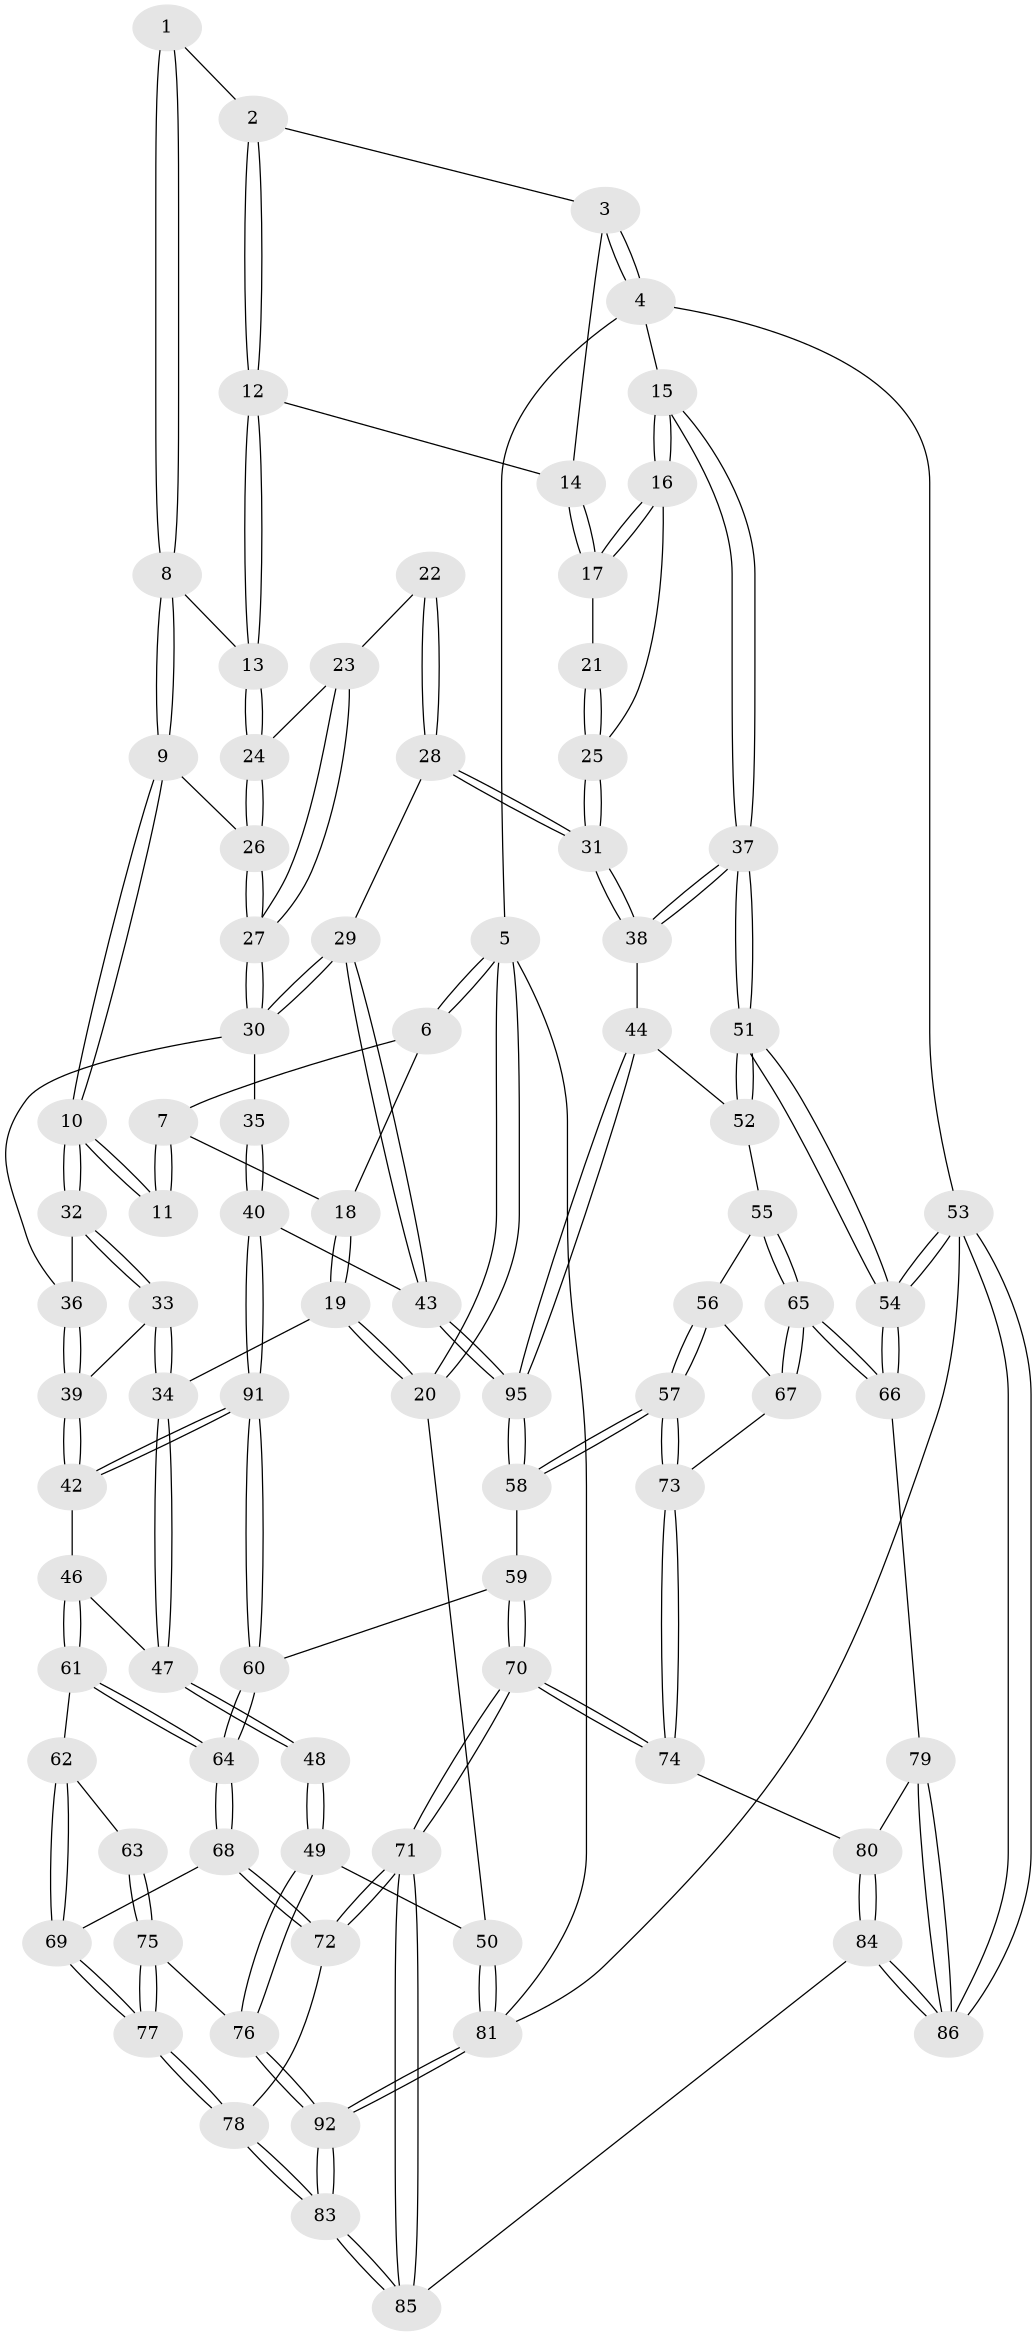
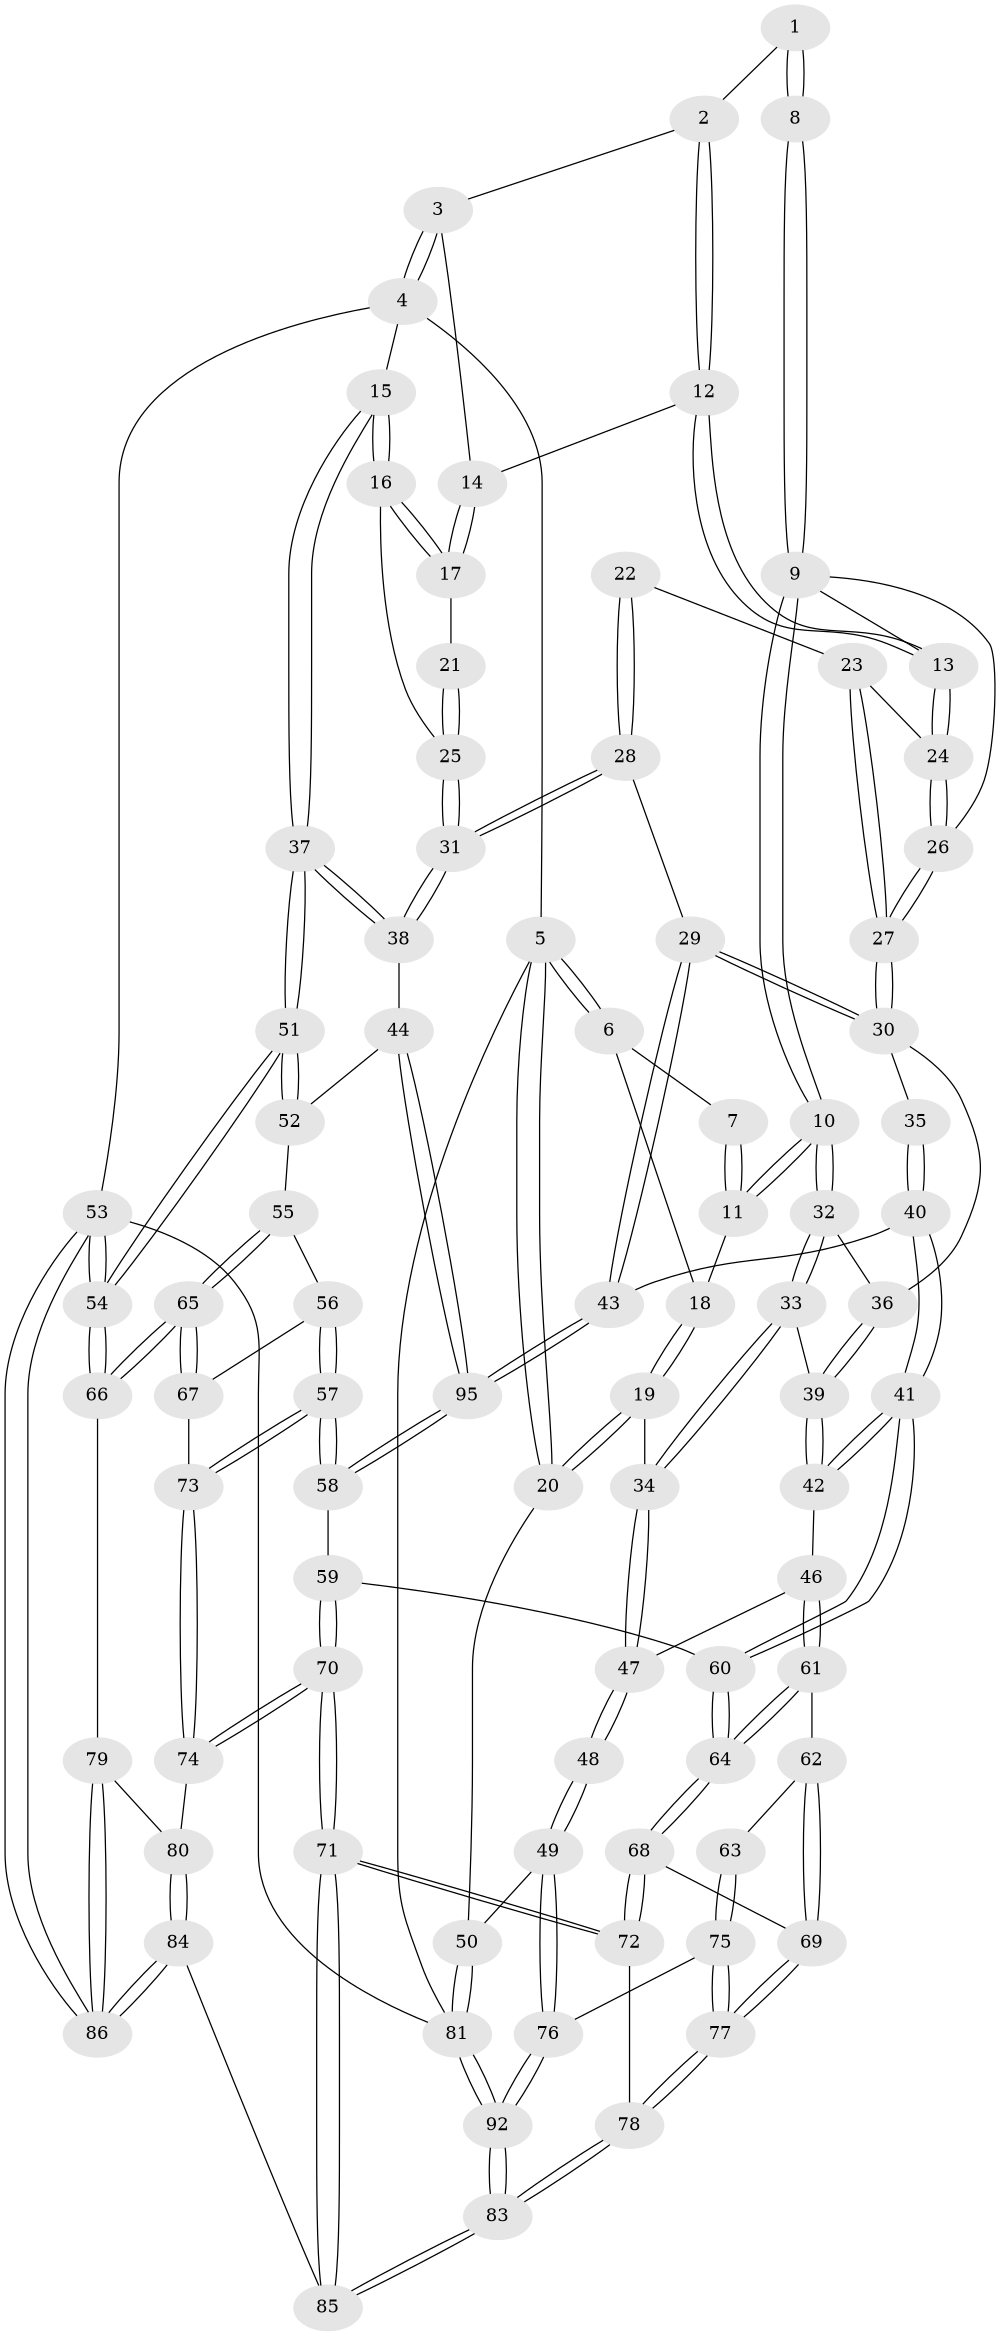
edge "8" -- "13": now "9" -- "13"
edge "7" -- "18": now "11" -- "18"
node "91": label "91" -> "41"
